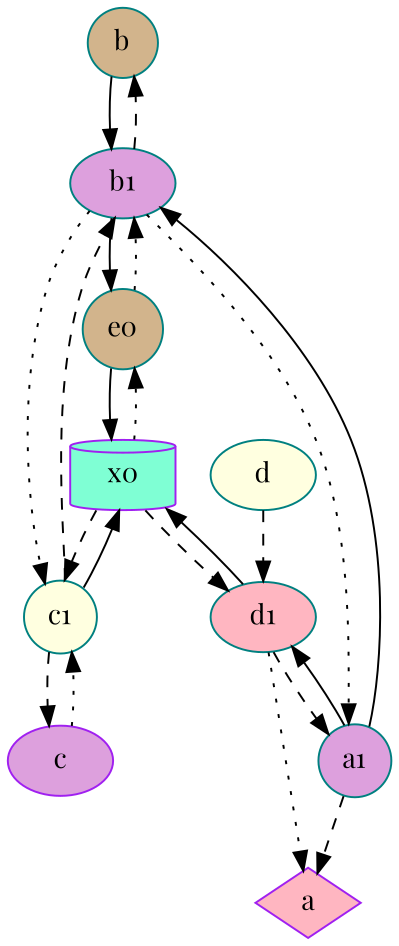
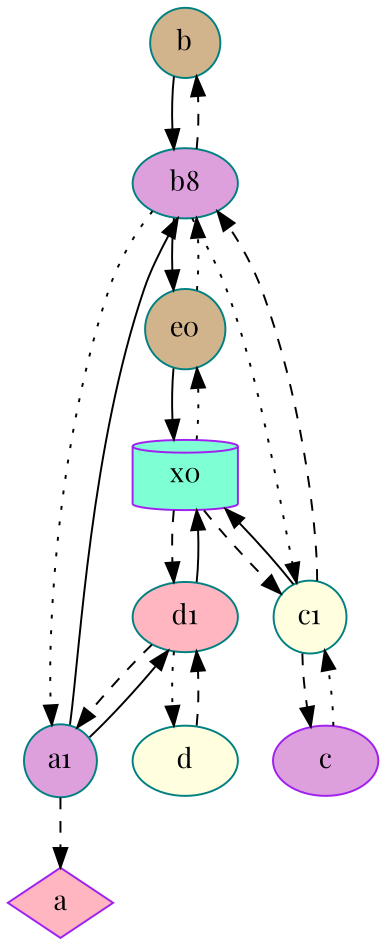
node "b1": label "b1" -> "b8"
edge "d1" -> "a": now "d1" -> "d"
